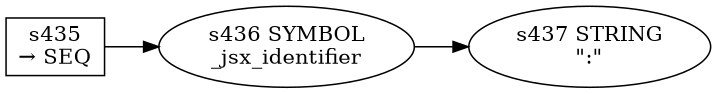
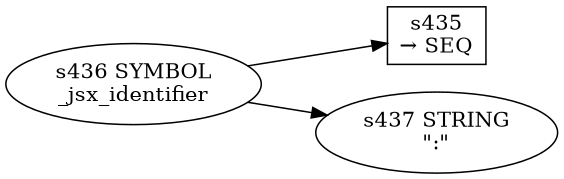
edge "s435 → SEQ" -> "s436 SYMBOL _jsx_identifier": reversed
